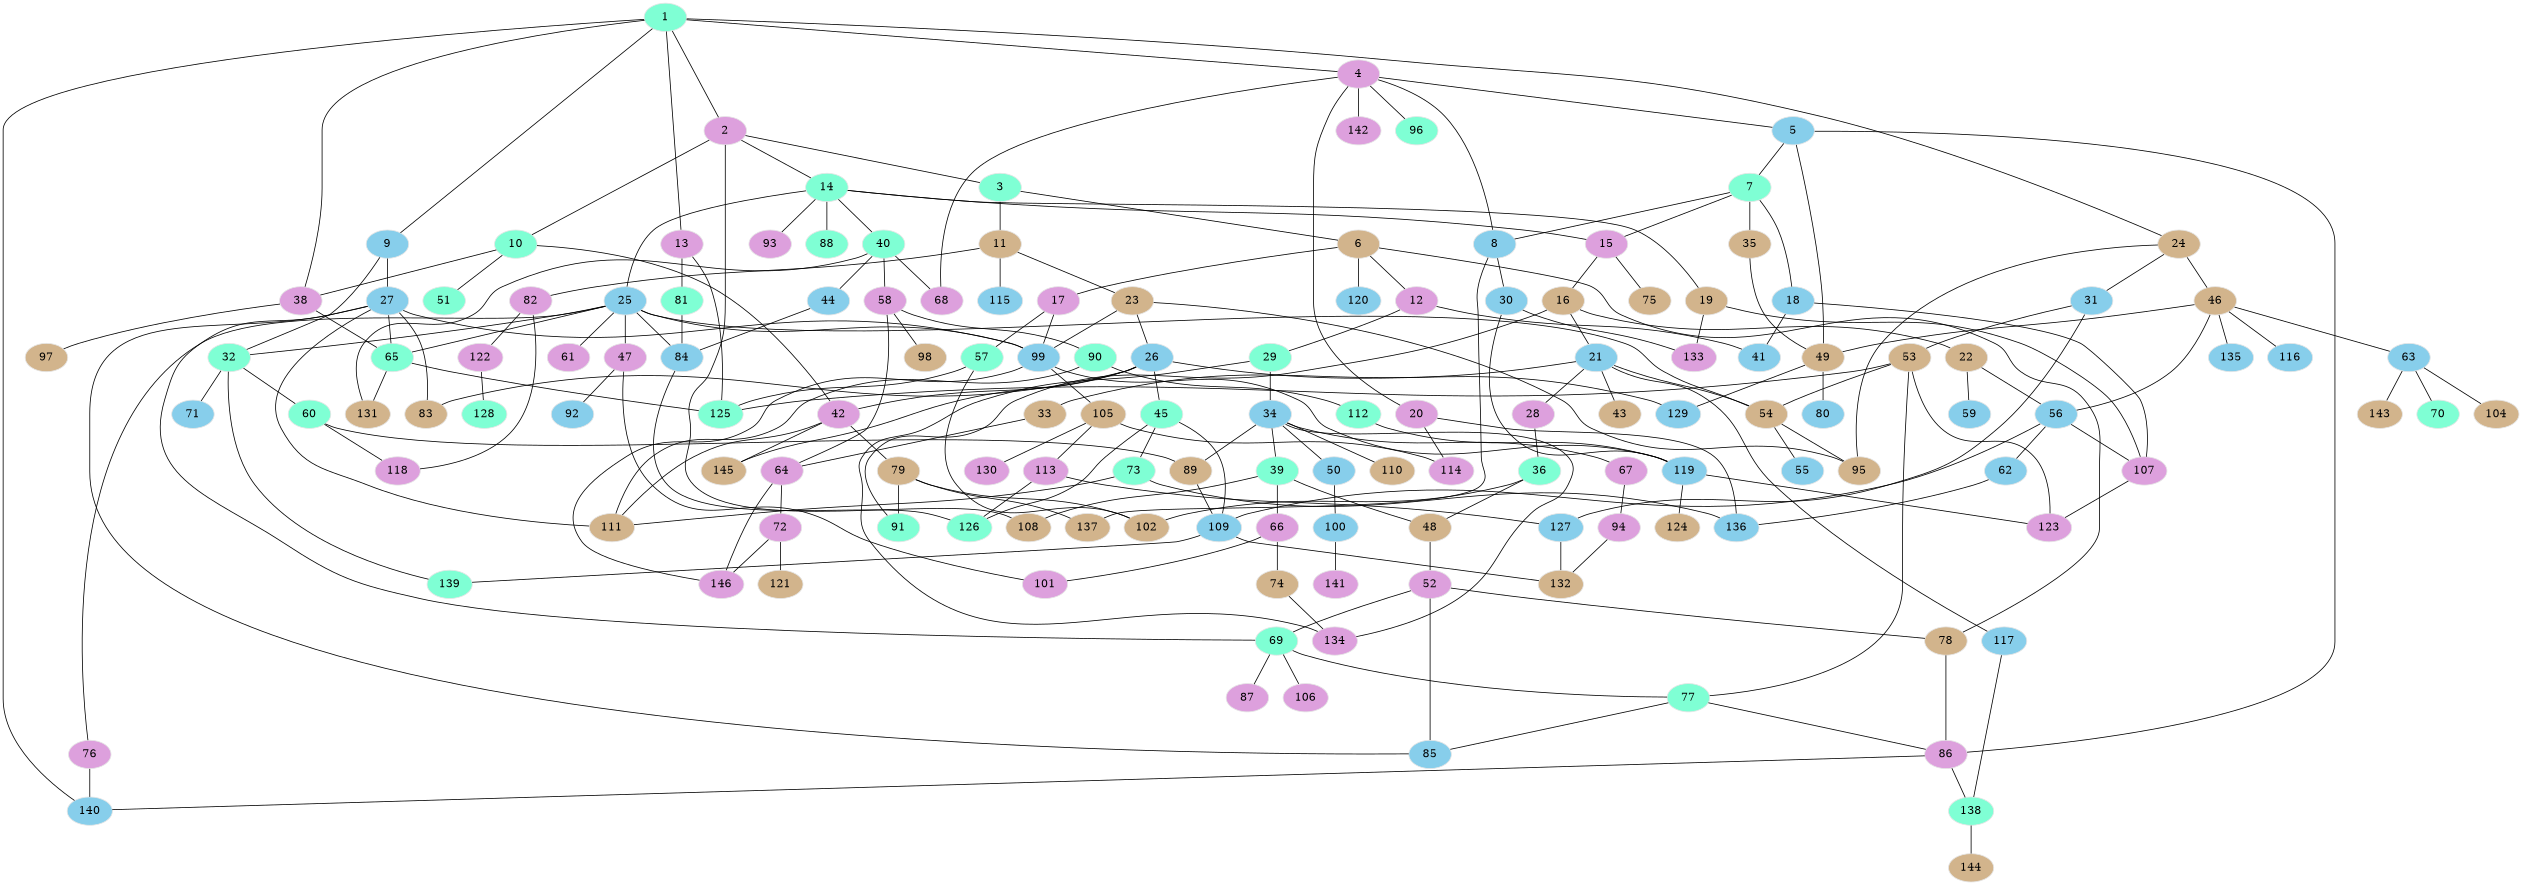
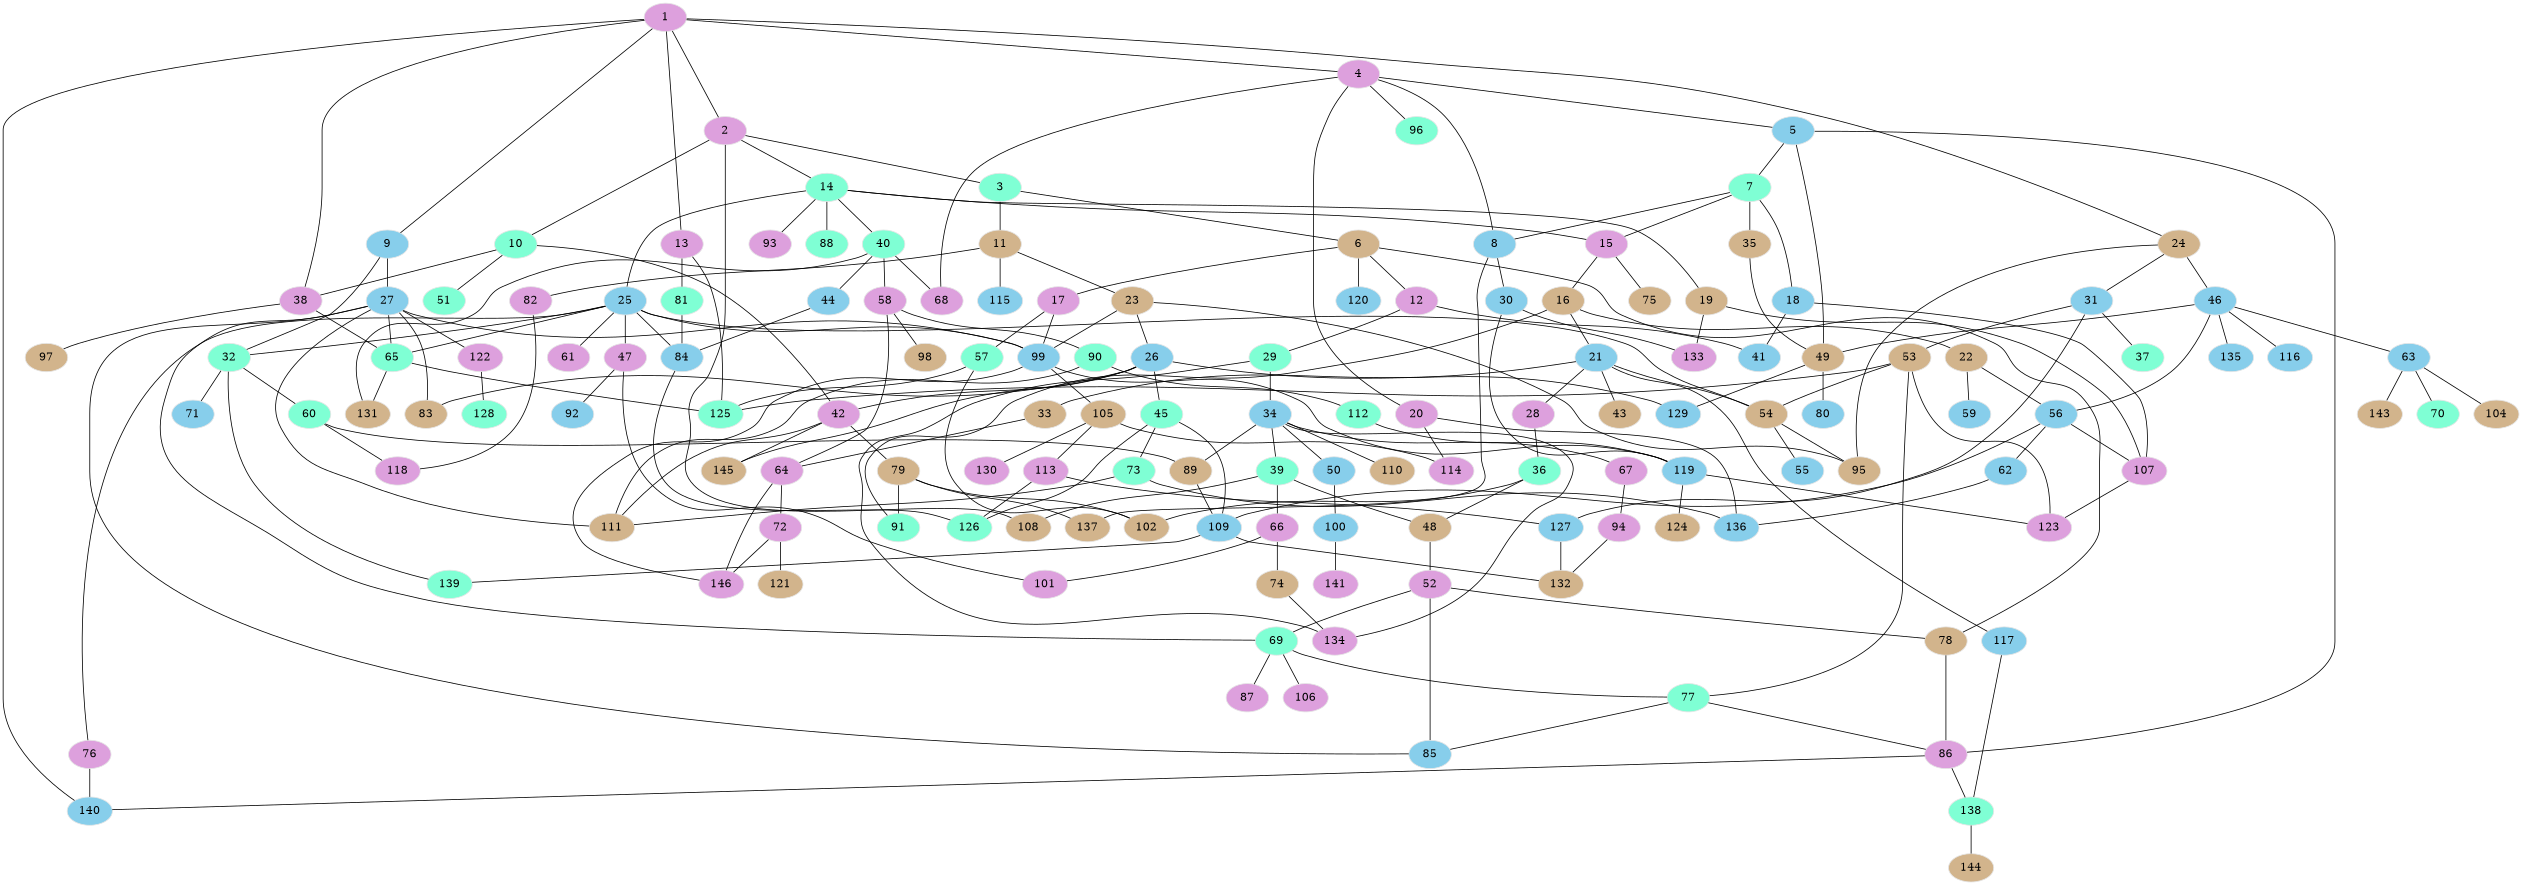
node "1": fillcolor aquamarine -> plum
node "142": removed
node "46": fillcolor tan -> skyblue
edge "82" -- "122": now "27" -- "122"
node "37": added
